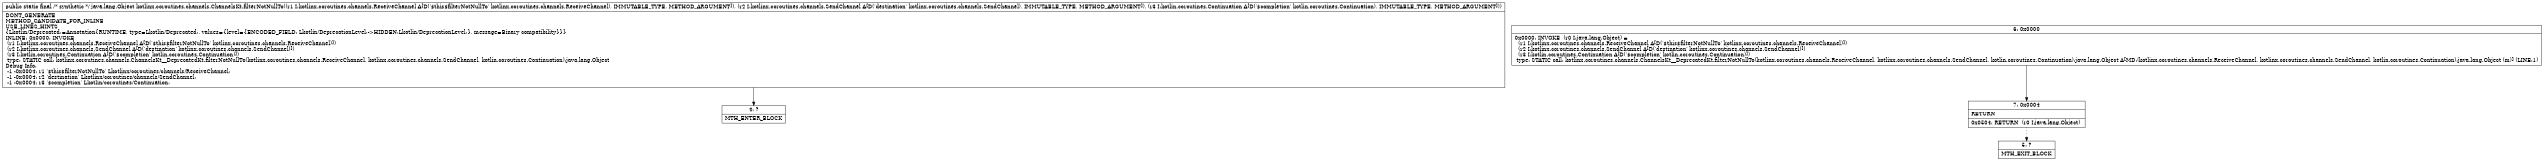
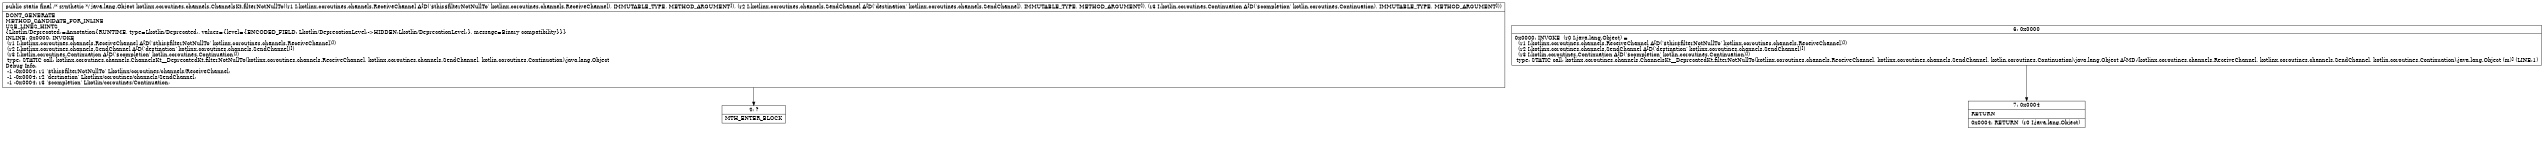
node "7: 0x0004": text "0x0504: RETURN  (r0 I:java.lang.Object)" -> "0x0004: RETURN  (r0 I:java.lang.Object)"
node "5: ?": removed
